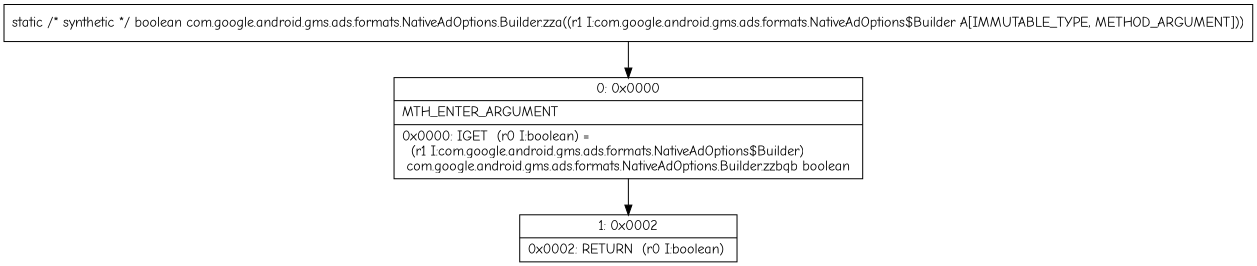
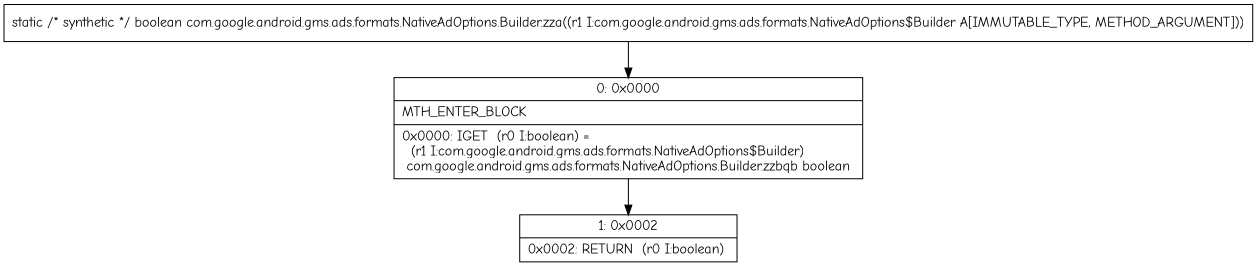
node "0: 0x0000": text "MTH_ENTER_ARGUMENT" -> "MTH_ENTER_BLOCK"
